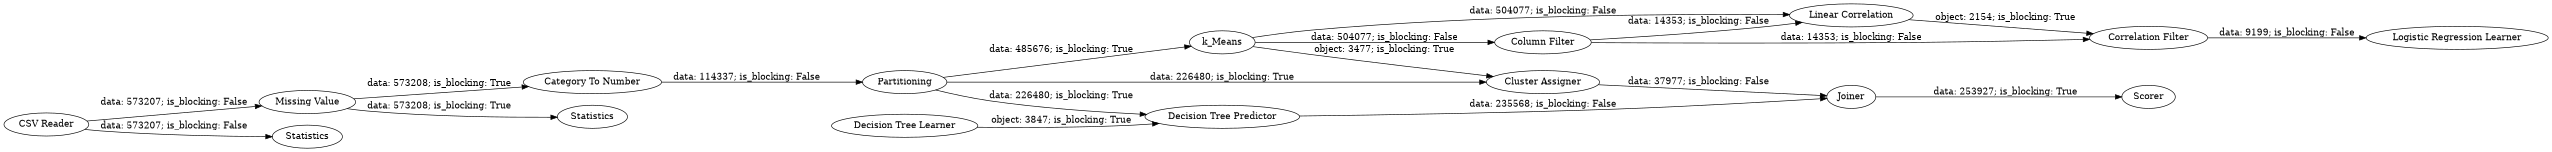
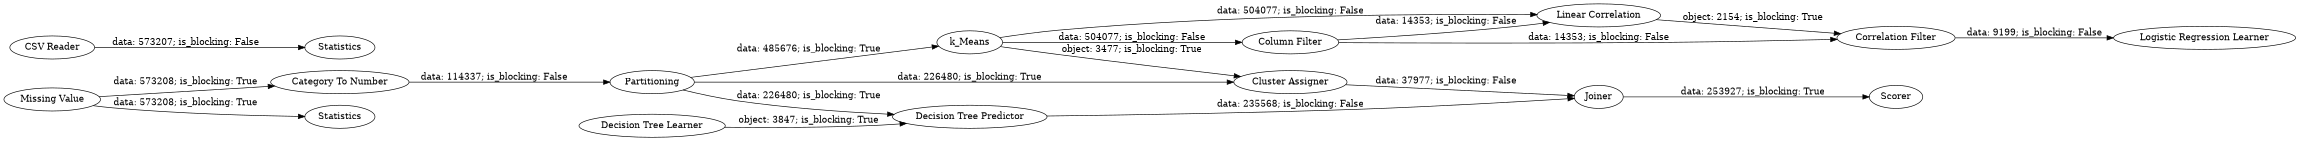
edge "CSV Reader" -> "Missing Value": removed, label "data: 573207; is_blocking: False"
